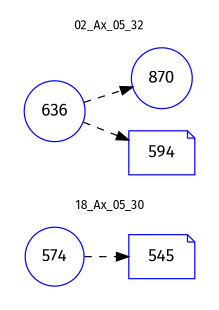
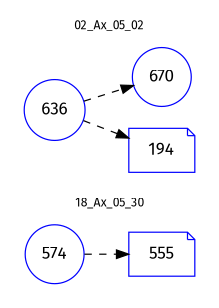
cluster "02_Ax_05_32": label "02_Ax_05_32" -> "02_Ax_05_02"
node "870": label "870" -> "670"
node "594": label "594" -> "194"
node "545": label "545" -> "555"
